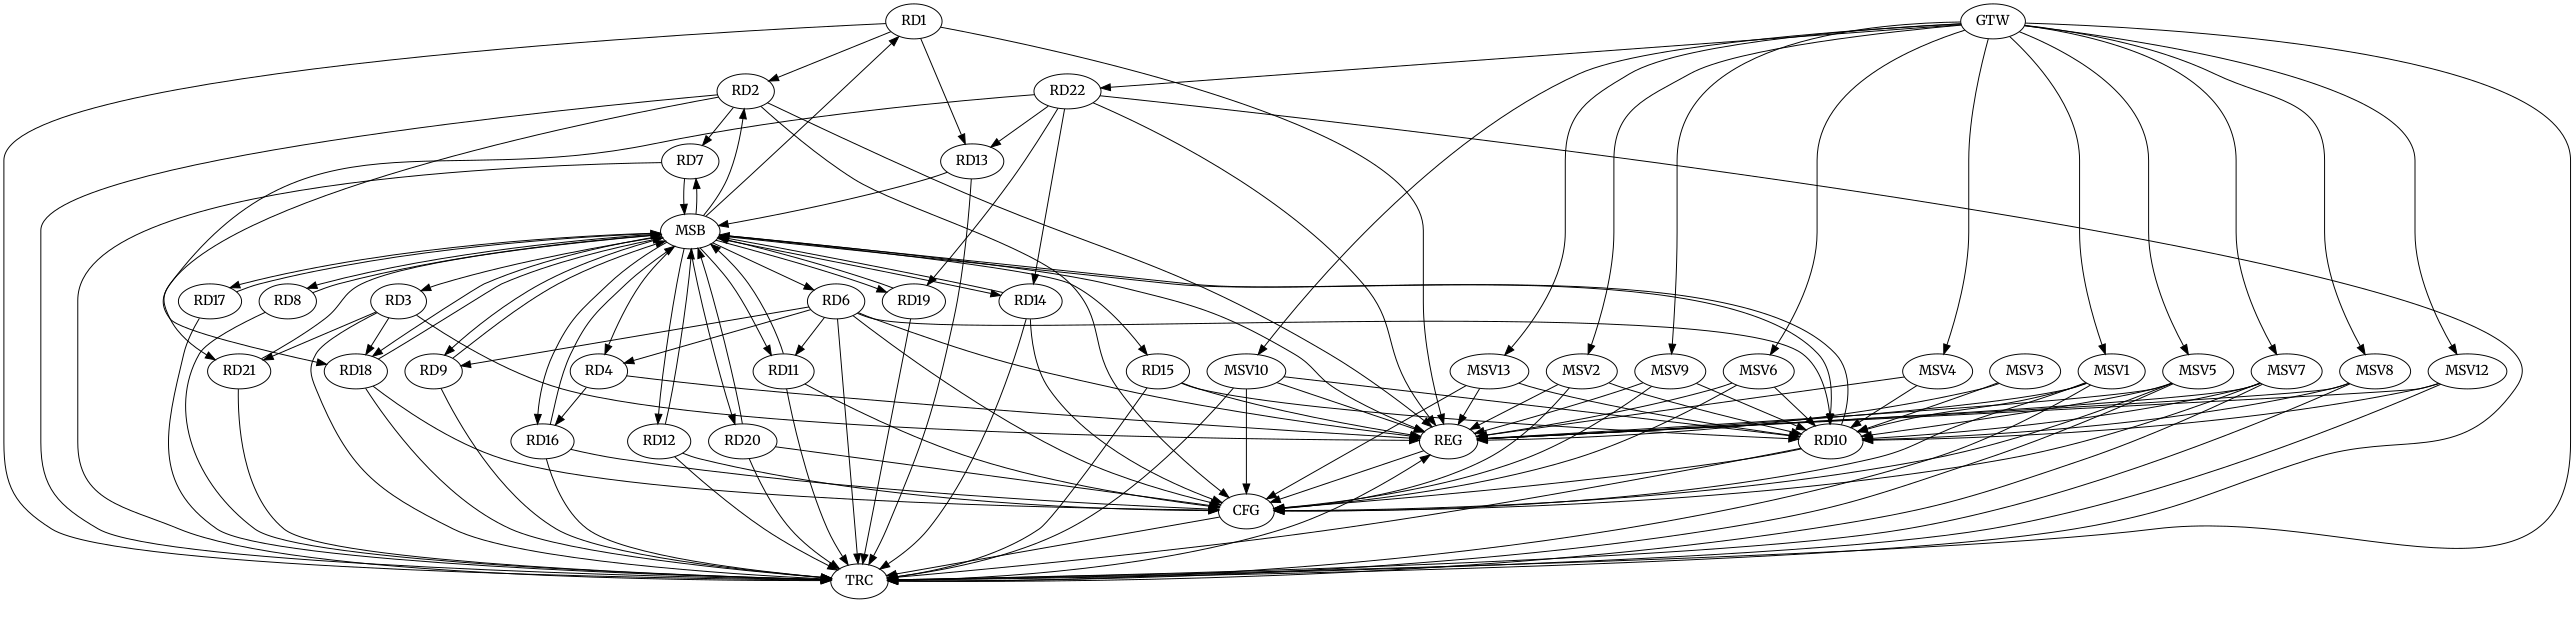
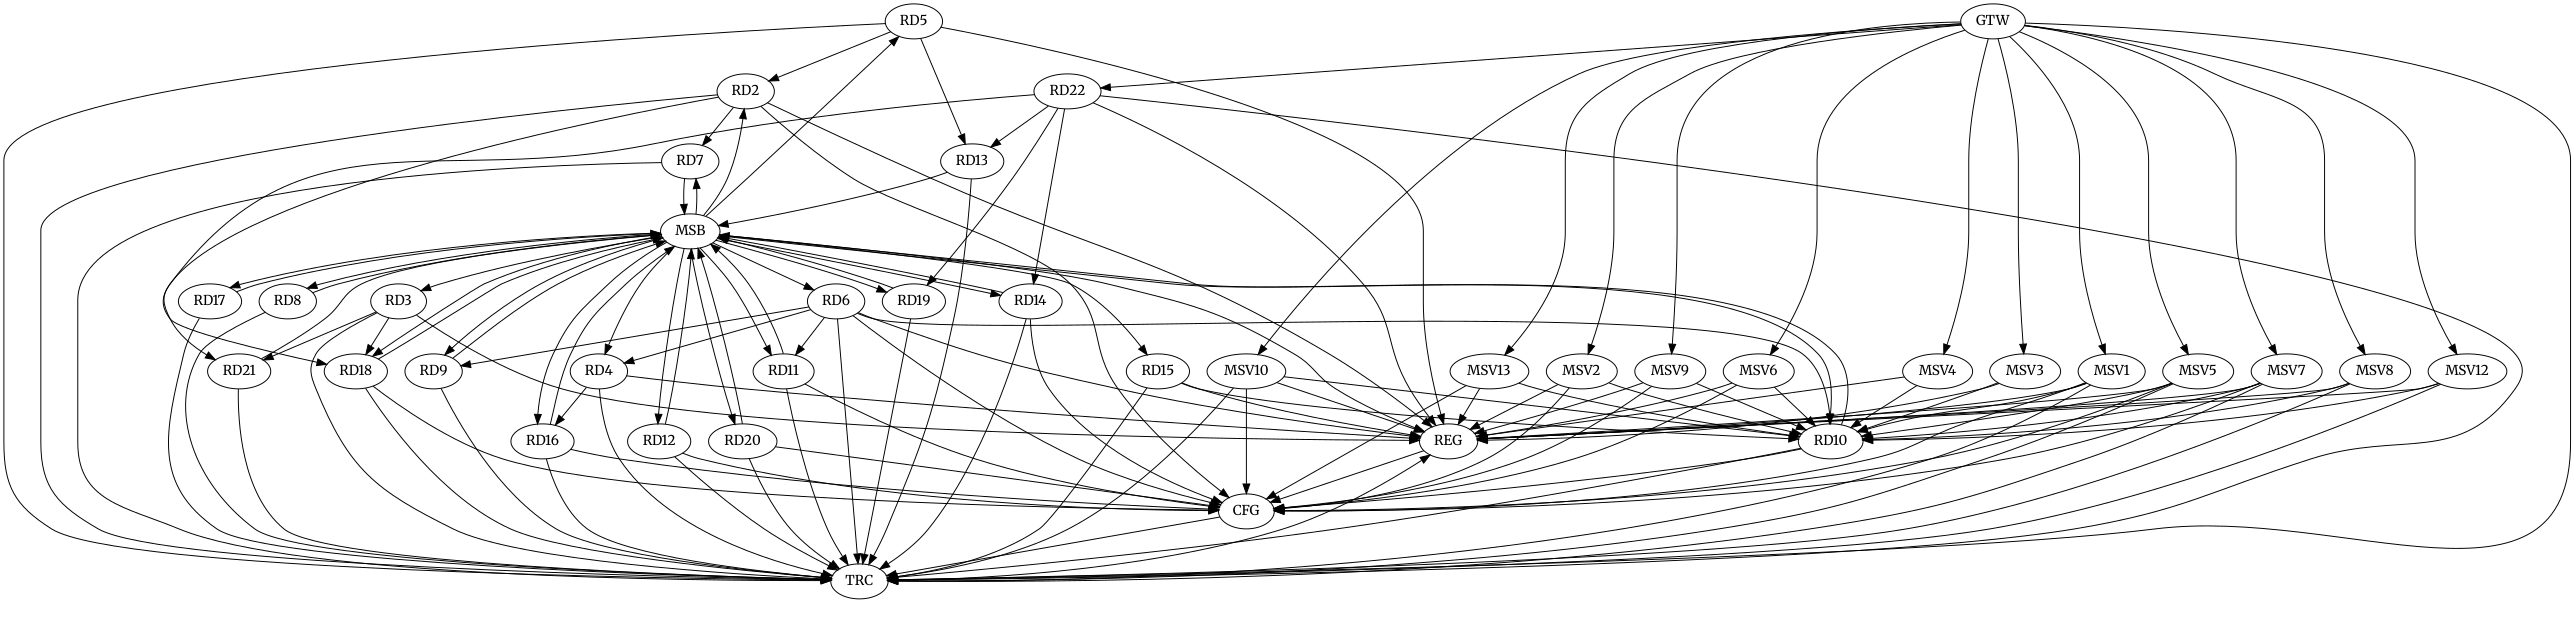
node "RD1": label "RD1" -> "RD5"
edge "GTW" -> "MSV3": added
edge "RD4" -> "TRC": added
